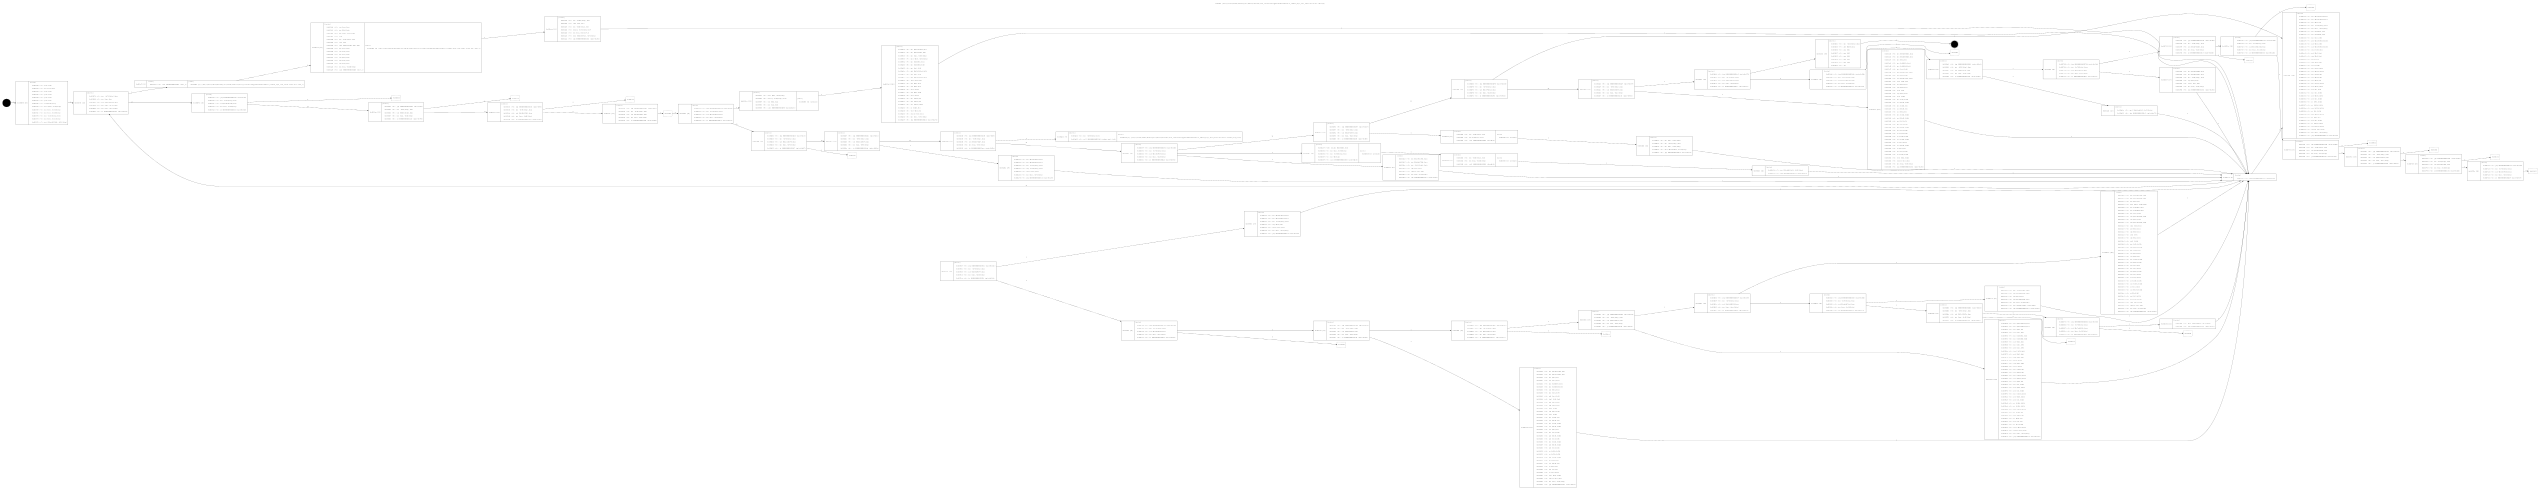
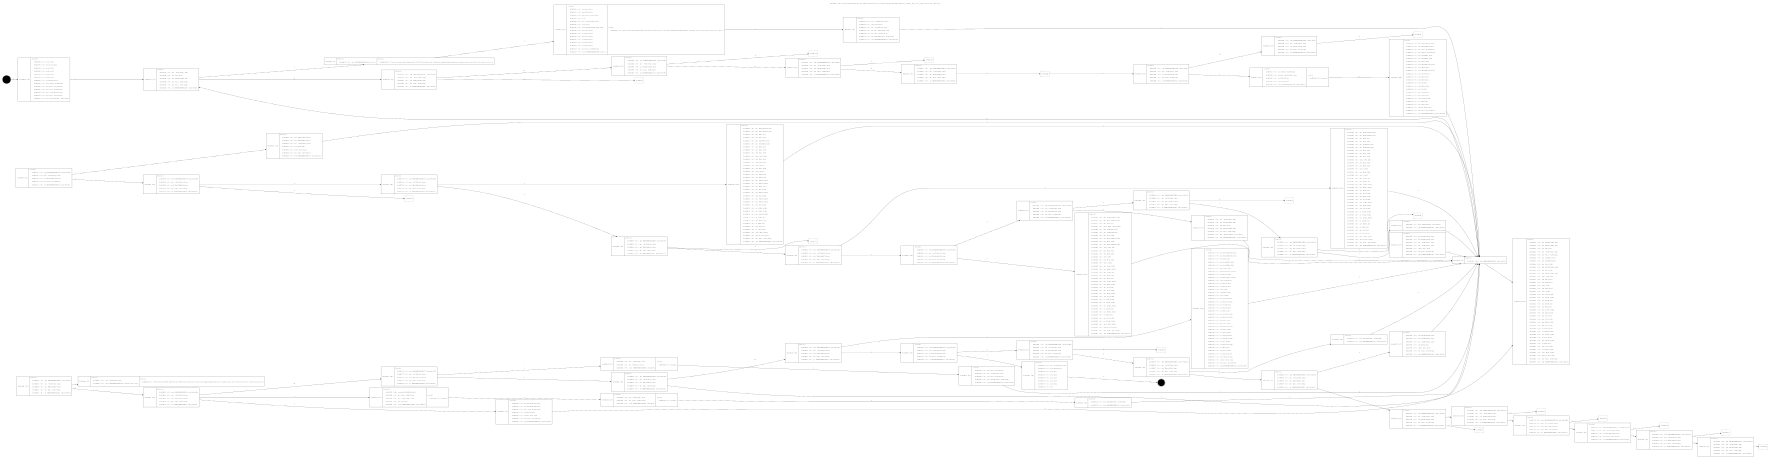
node "0x401627 [25]": removed
